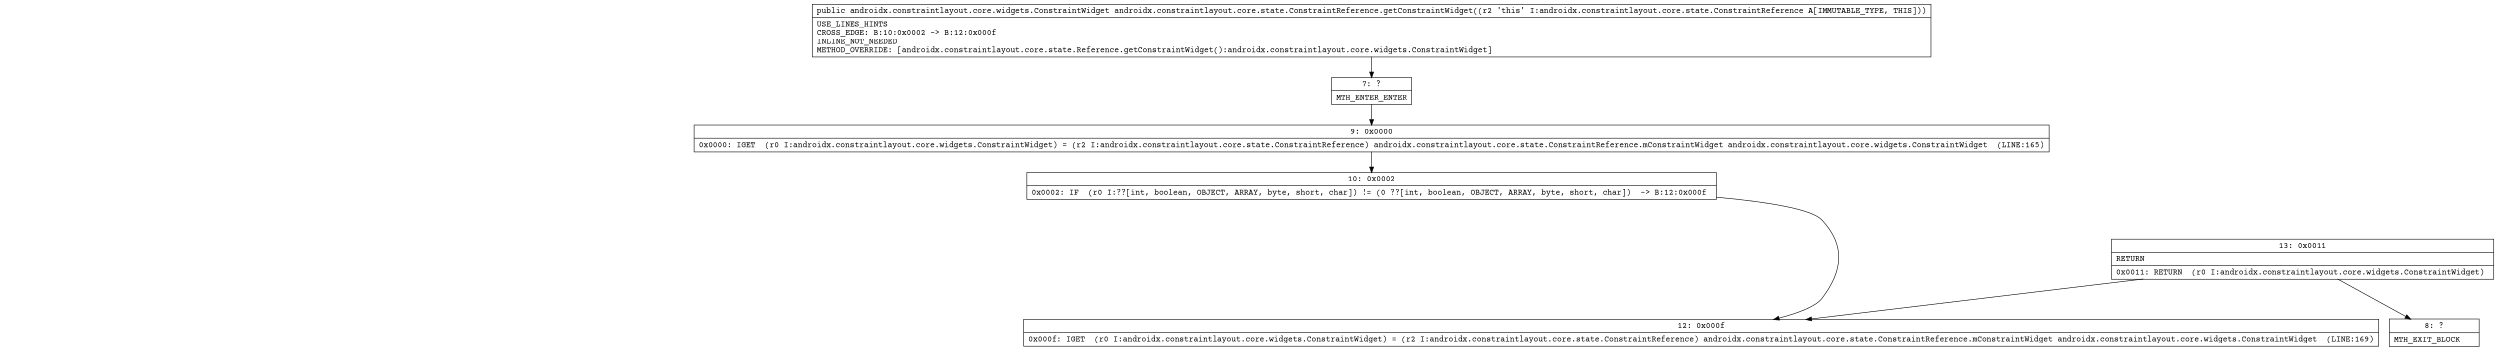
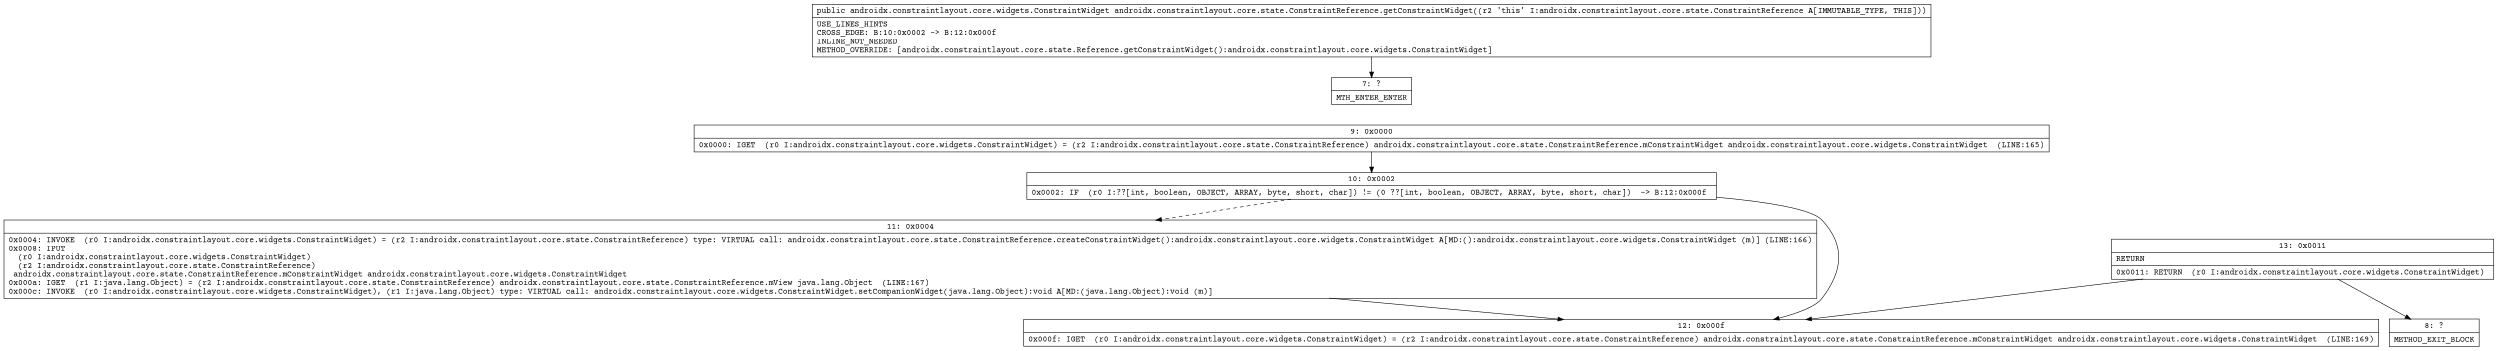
edge "7: ?" -> "9: 0x0000": removed
node "11: 0x0004": added
node "8: ?": text "MTH_EXIT_BLOCK" -> "METHOD_EXIT_BLOCK"
